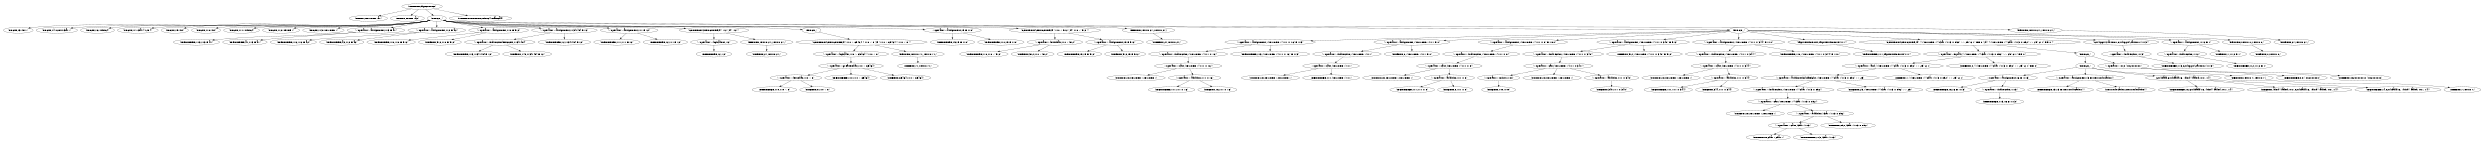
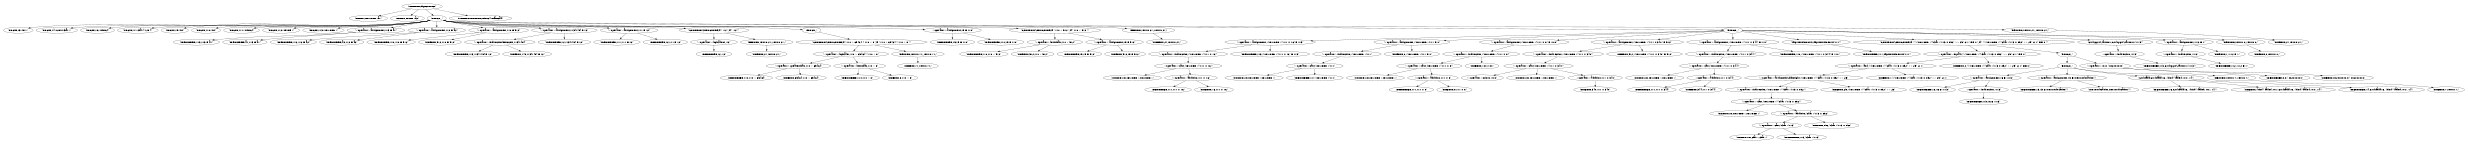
edge "(<operator>.greaterThan,v10 > 65464)" -> "(<operator>.lessThan,v10 < 8)": now "(<operator>.logicalOr,v10 > 65464 || v10 < 8)" -> "(<operator>.lessThan,v10 < 8)"
edge "(<operator>.minus,-100)" -> "(LITERAL,100,-100)": now "(<operator>.indirection,*(_DWORD *)(v11 + 8))" -> "(LITERAL,100,-100)"
